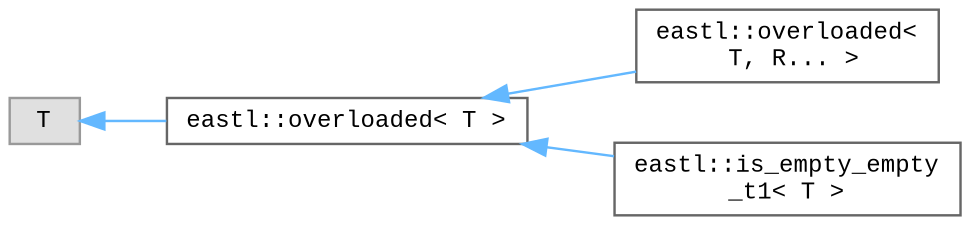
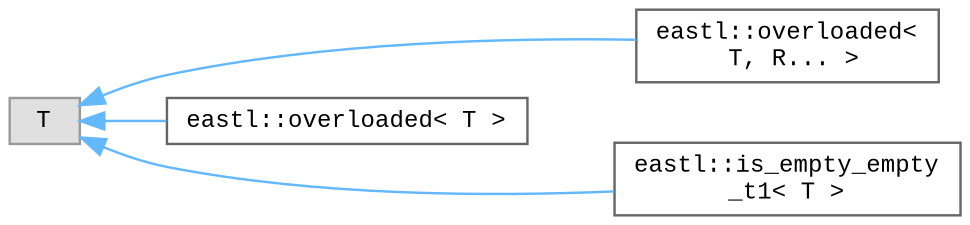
edge "eastl::overloaded< T, R... >" -> "eastl::overloaded< T >": now "eastl::overloaded< T, R... >" -> "T"
edge "eastl::is_empty_empty _t1< T >" -> "eastl::overloaded< T >": now "eastl::is_empty_empty _t1< T >" -> "T"
